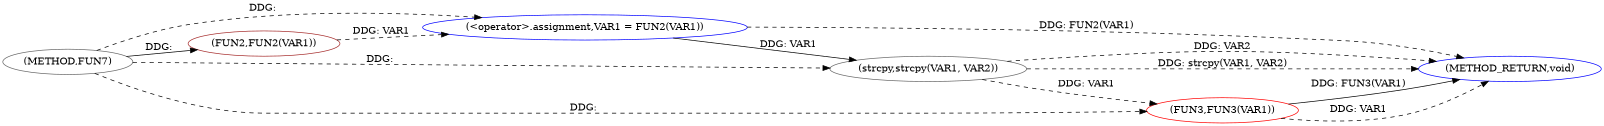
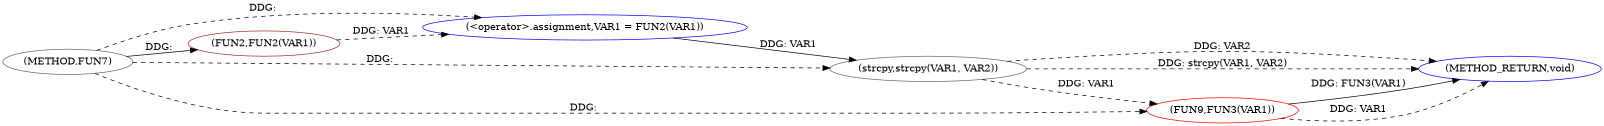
edge "(<operator>.assignment,VAR1 = FUN2(VAR1))" -> "(METHOD_RETURN,void)": removed, label "DDG: FUN2(VAR1)"
node "(FUN3,FUN3(VAR1))": label "(FUN3,FUN3(VAR1))" -> "(FUN9,FUN3(VAR1))"
